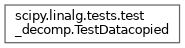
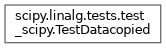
node "scipy.linalg.tests.test _decomp.TestDatacopied": label "scipy.linalg.tests.test _decomp.TestDatacopied" -> "scipy.linalg.tests.test _scipy.TestDatacopied"
